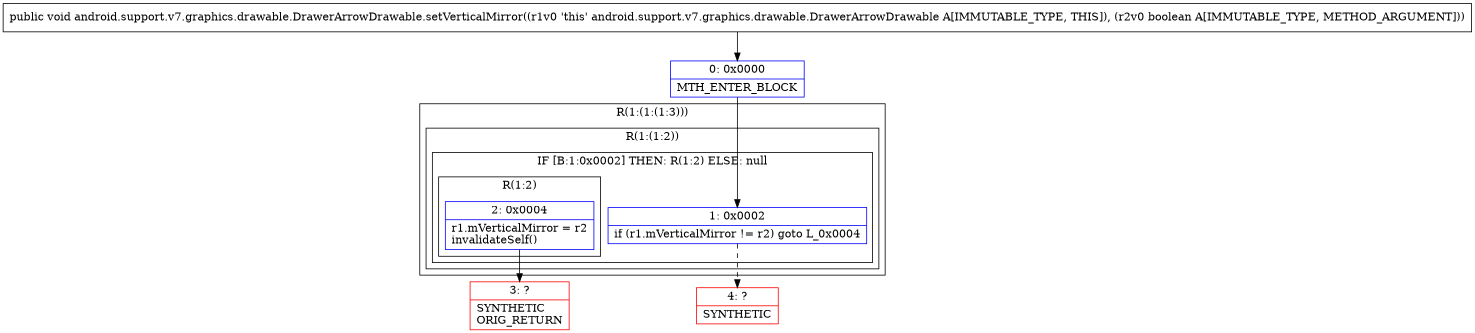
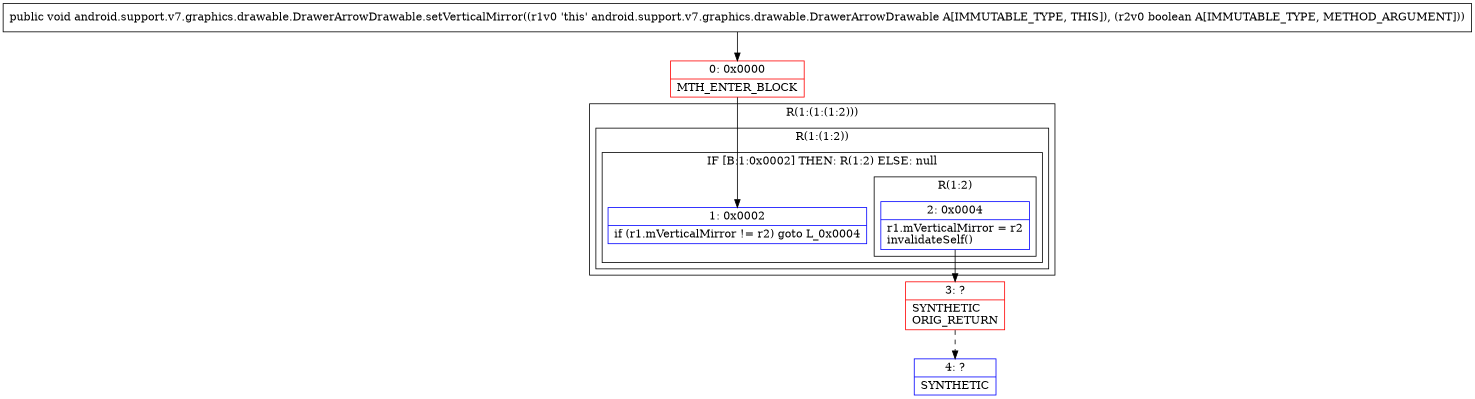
node "0: 0x0000": color blue -> red
cluster "R(1:(1:(1:3)))": label "R(1:(1:(1:3)))" -> "R(1:(1:(1:2)))"
edge "1: 0x0002" -> "4: ?": now "3: ?" -> "4: ?"
node "4: ?": color red -> blue
